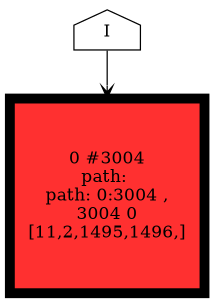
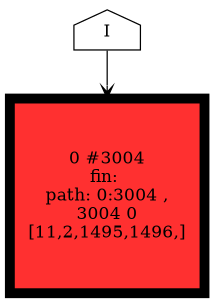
node "0 #3004 path: path: 0:3004 , 3004 0 [11,2,1495,1496,]": label "0 #3004 path: path: 0:3004 , 3004 0 [11,2,1495,1496,]" -> "0 #3004 fin: path: 0:3004 , 3004 0 [11,2,1495,1496,]"
